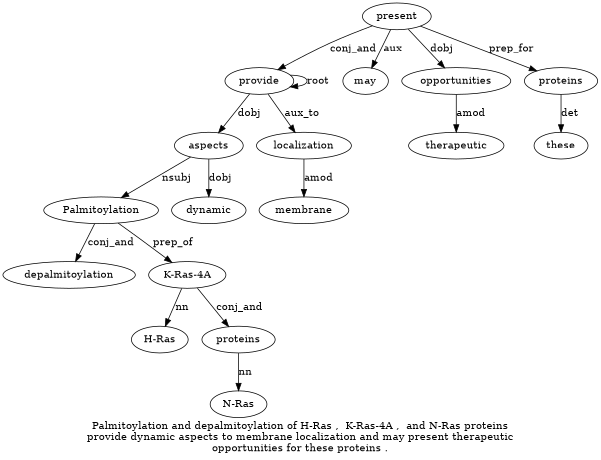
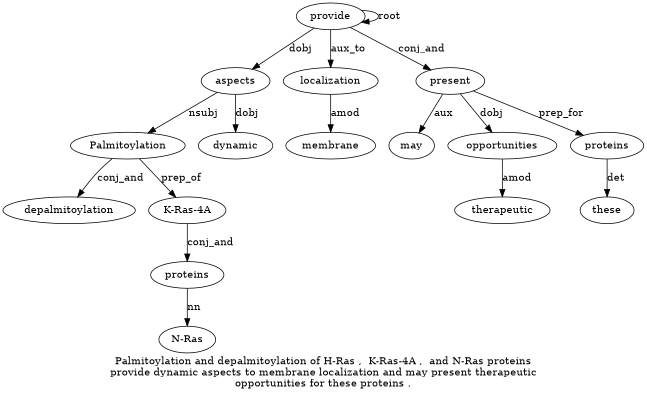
edge "present" -> "provide": reversed
node "H-Ras": removed
